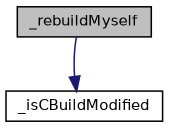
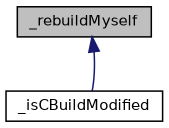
edge "_rebuildMyself" -> "_isCBuildModified": reversed
